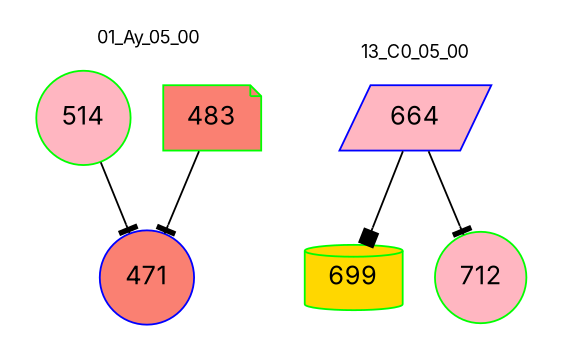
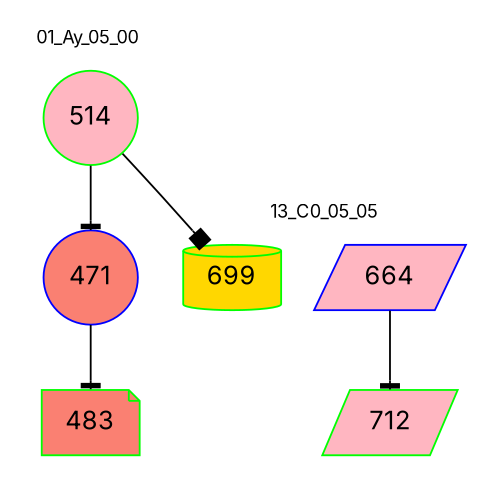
cluster "13_C0_05_00": label "13_C0_05_00" -> "13_C0_05_05"
edge "483" -> "471": reversed
edge "664" -> "699": now "514" -> "699"
node "712": shape circle -> parallelogram
